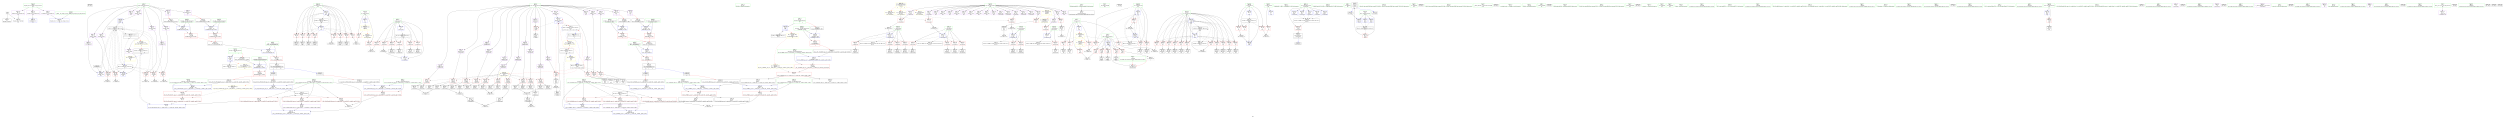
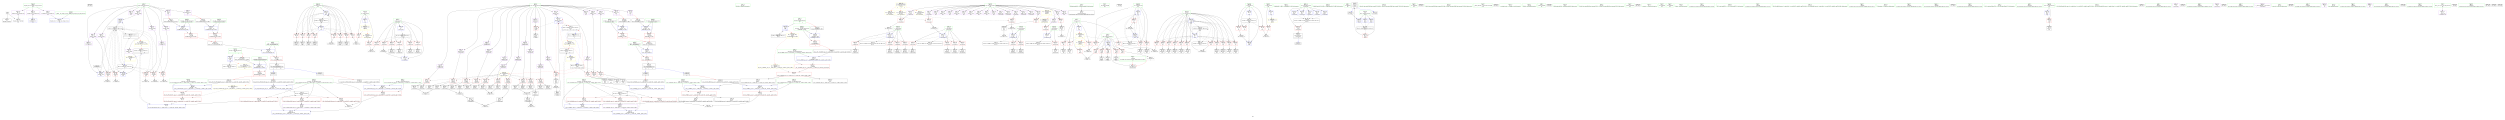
node "NodeID: 556": added
